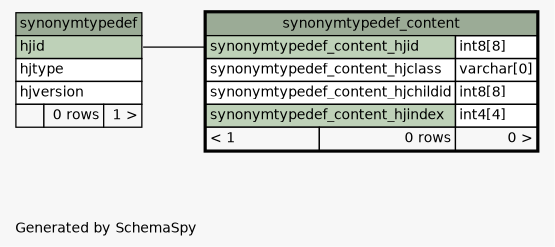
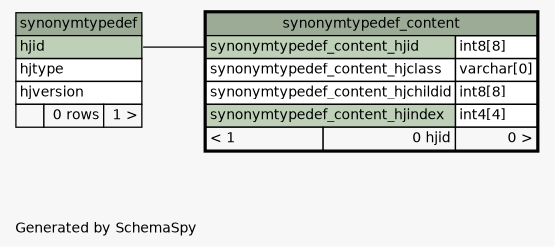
node "synonymtypedef_content": text "0 rows" -> "0 hjid"
